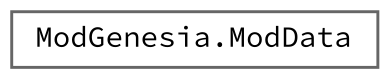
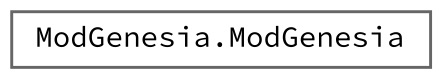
node "ModGenesia.ModData": label "ModGenesia.ModData" -> "ModGenesia.ModGenesia"
